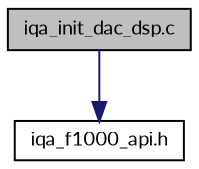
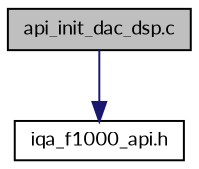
node "iqa_init_dac_dsp.c": label "iqa_init_dac_dsp.c" -> "api_init_dac_dsp.c"
